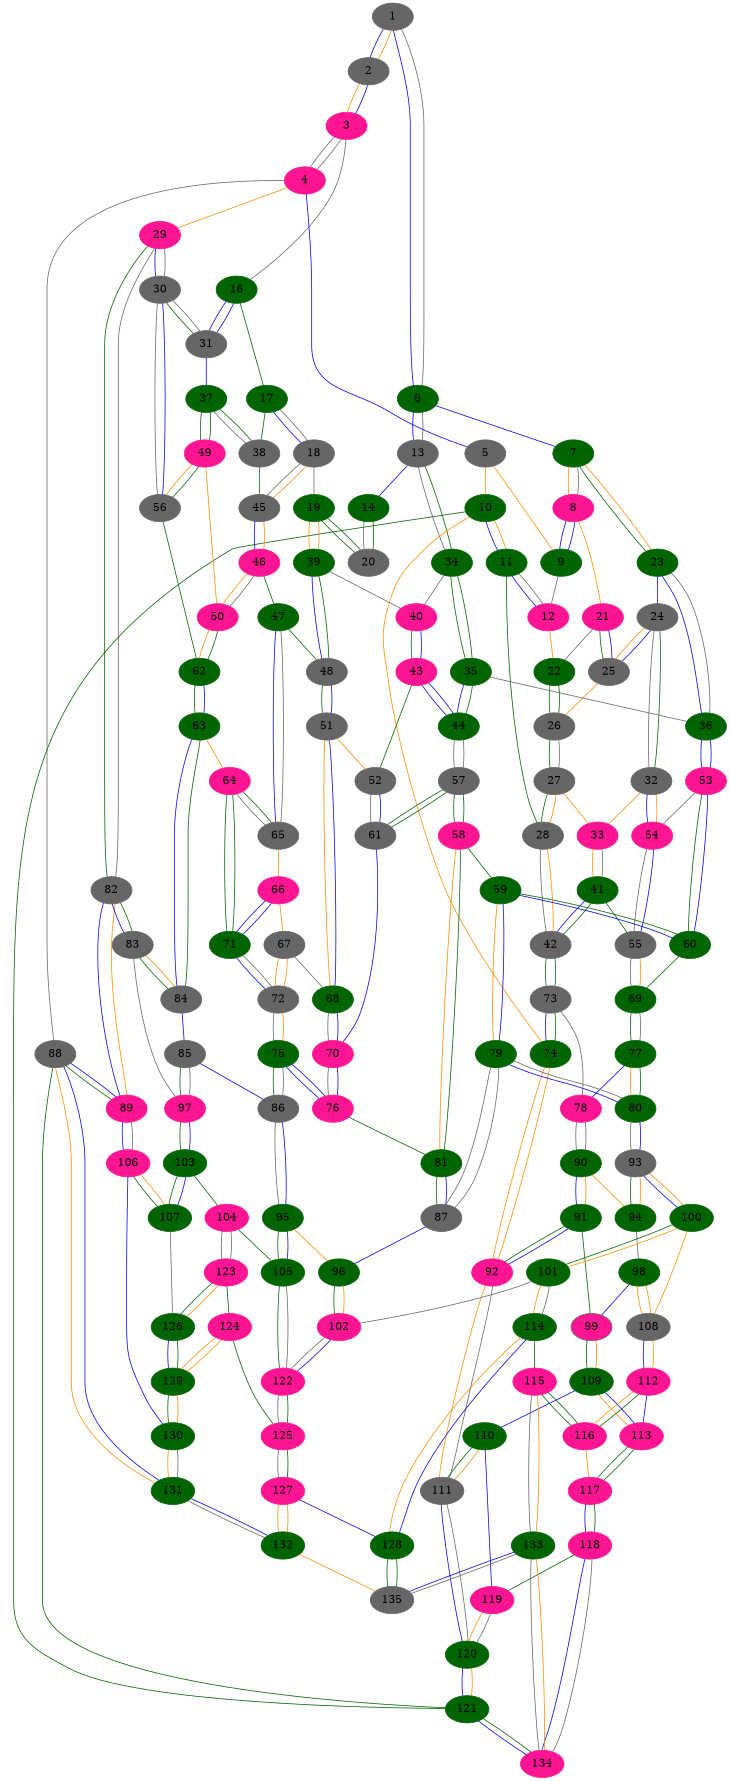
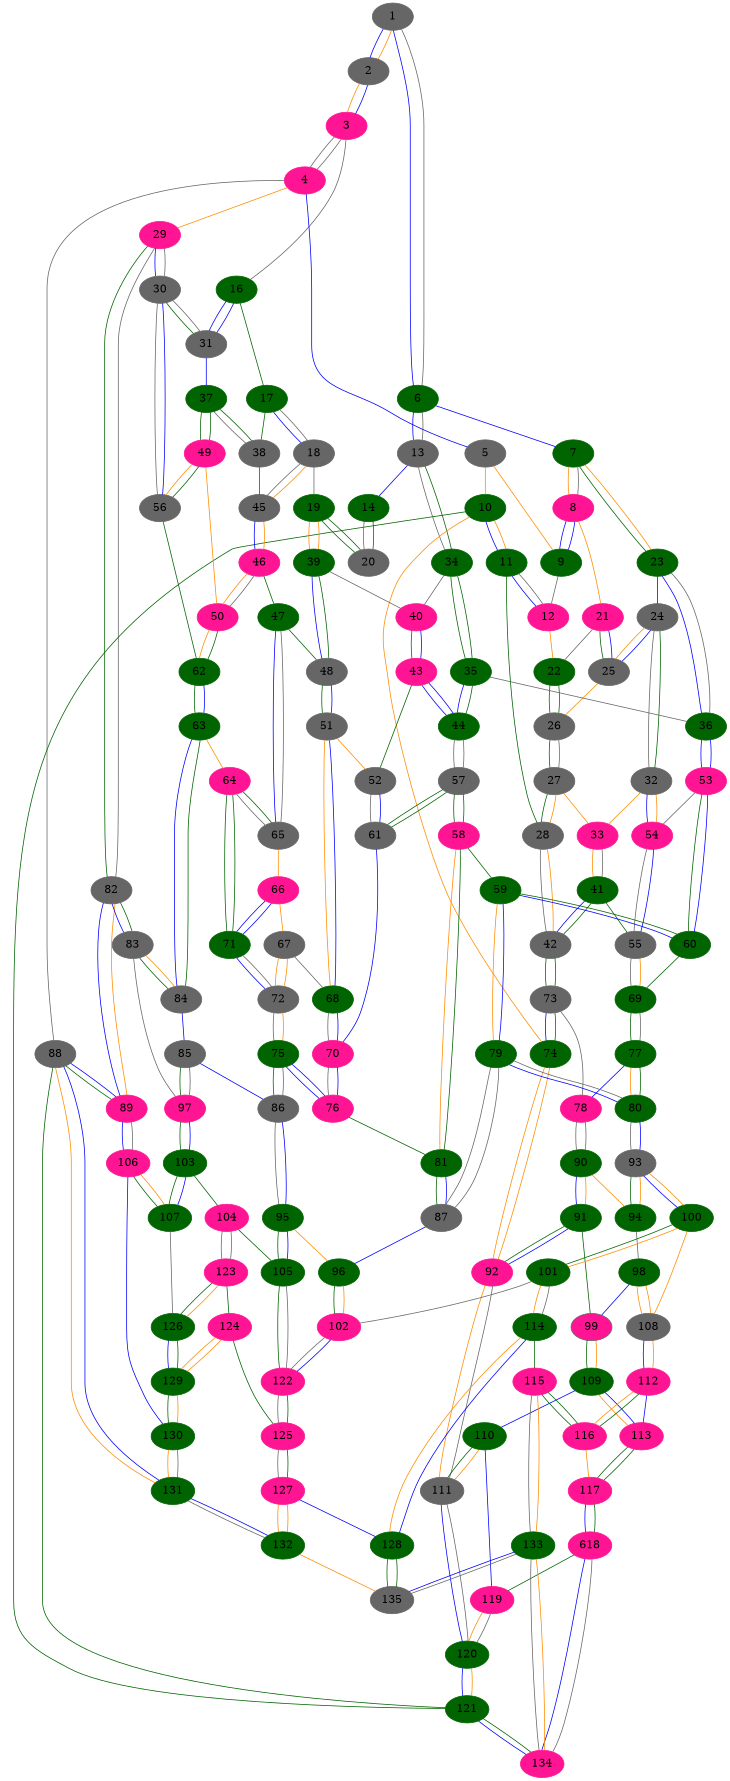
node "118": label "118" -> "618"
